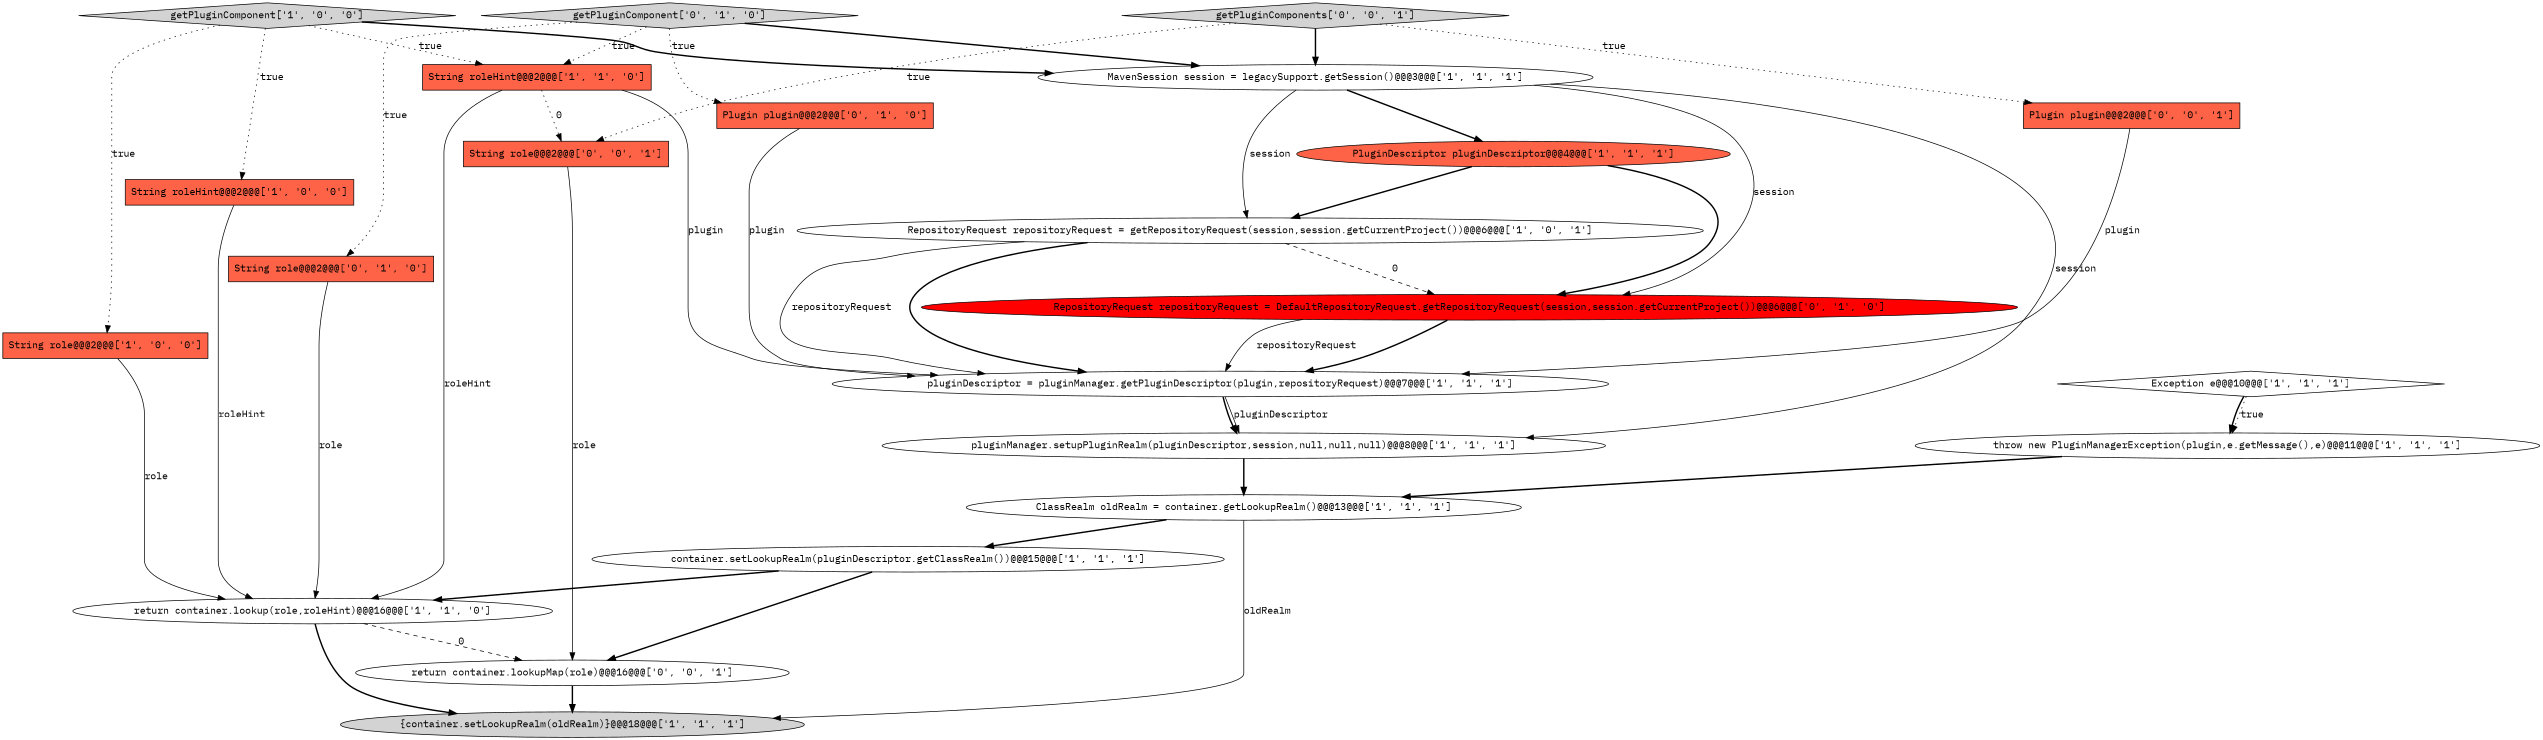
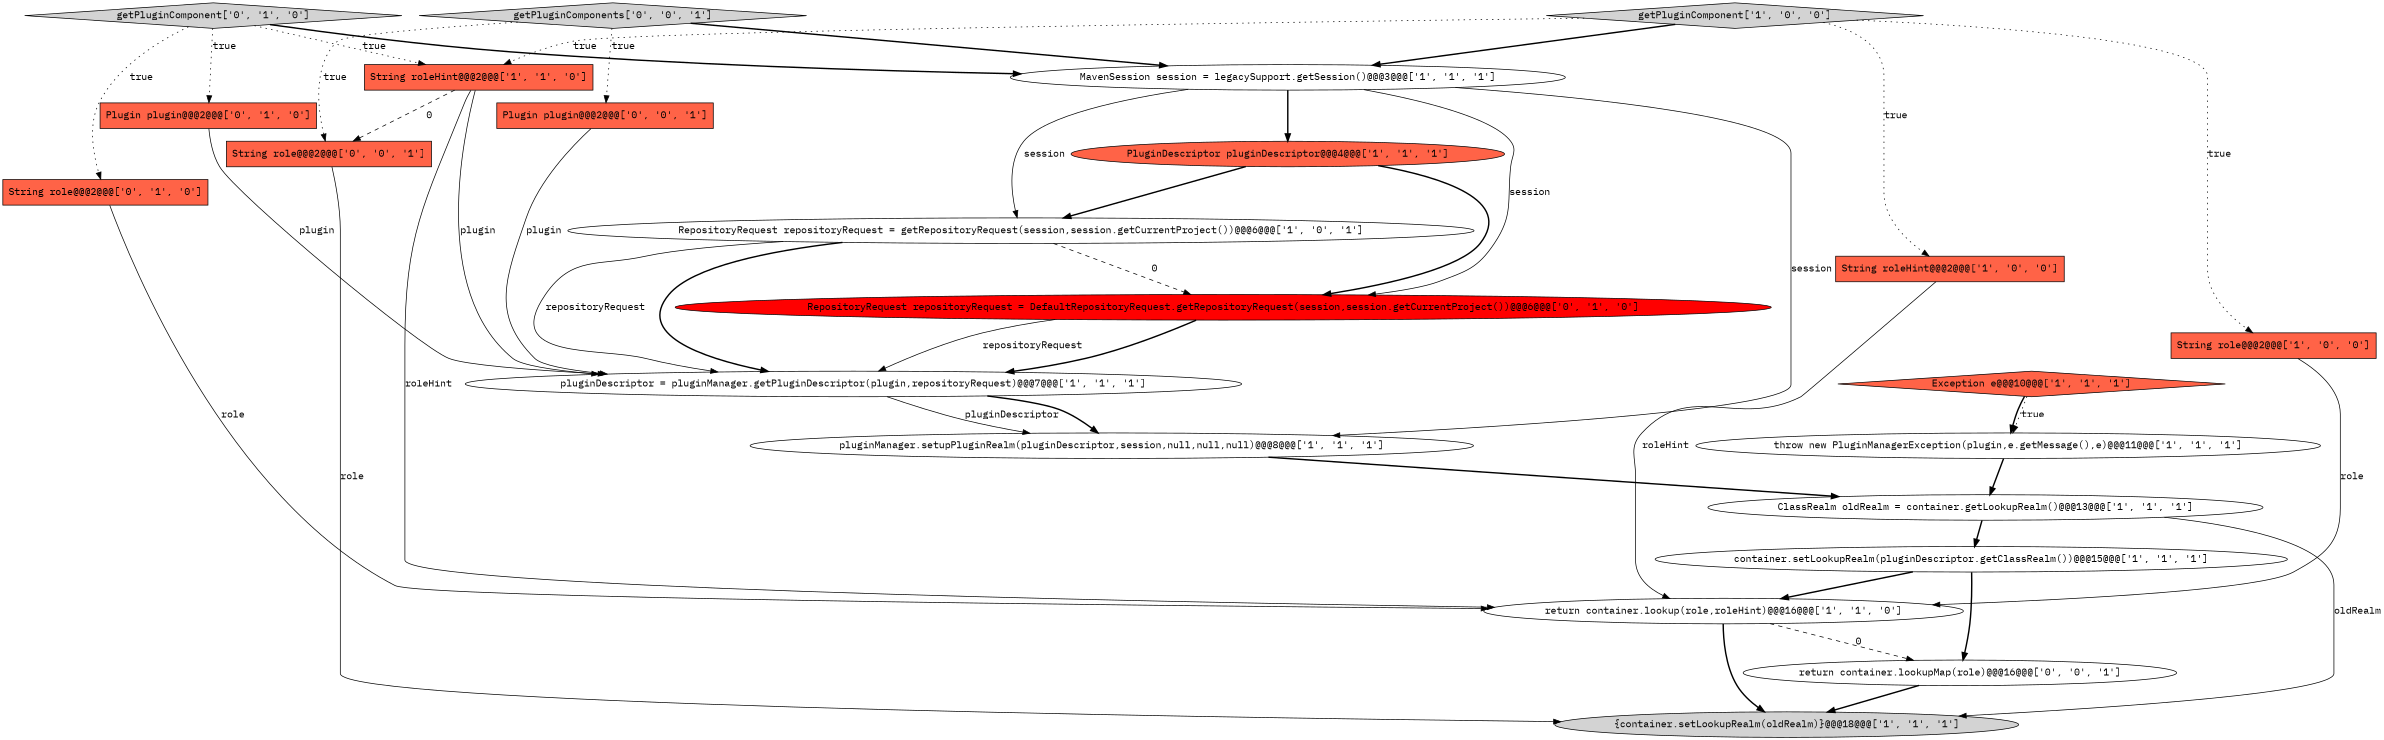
edge "String roleHint@@@2@@@['1', '1', '0']" -> "String role@@@2@@@['0', '0', '1']": style dotted -> dashed
node "Exception e@@@10@@@['1', '1', '1']": fillcolor white -> tomato
edge "String role@@@2@@@['0', '0', '1']" -> "return container.lookupMap(role)@@@16@@@['0', '0', '1']": now "String role@@@2@@@['0', '0', '1']" -> "{container.setLookupRealm(oldRealm)}@@@18@@@['1', '1', '1']"
